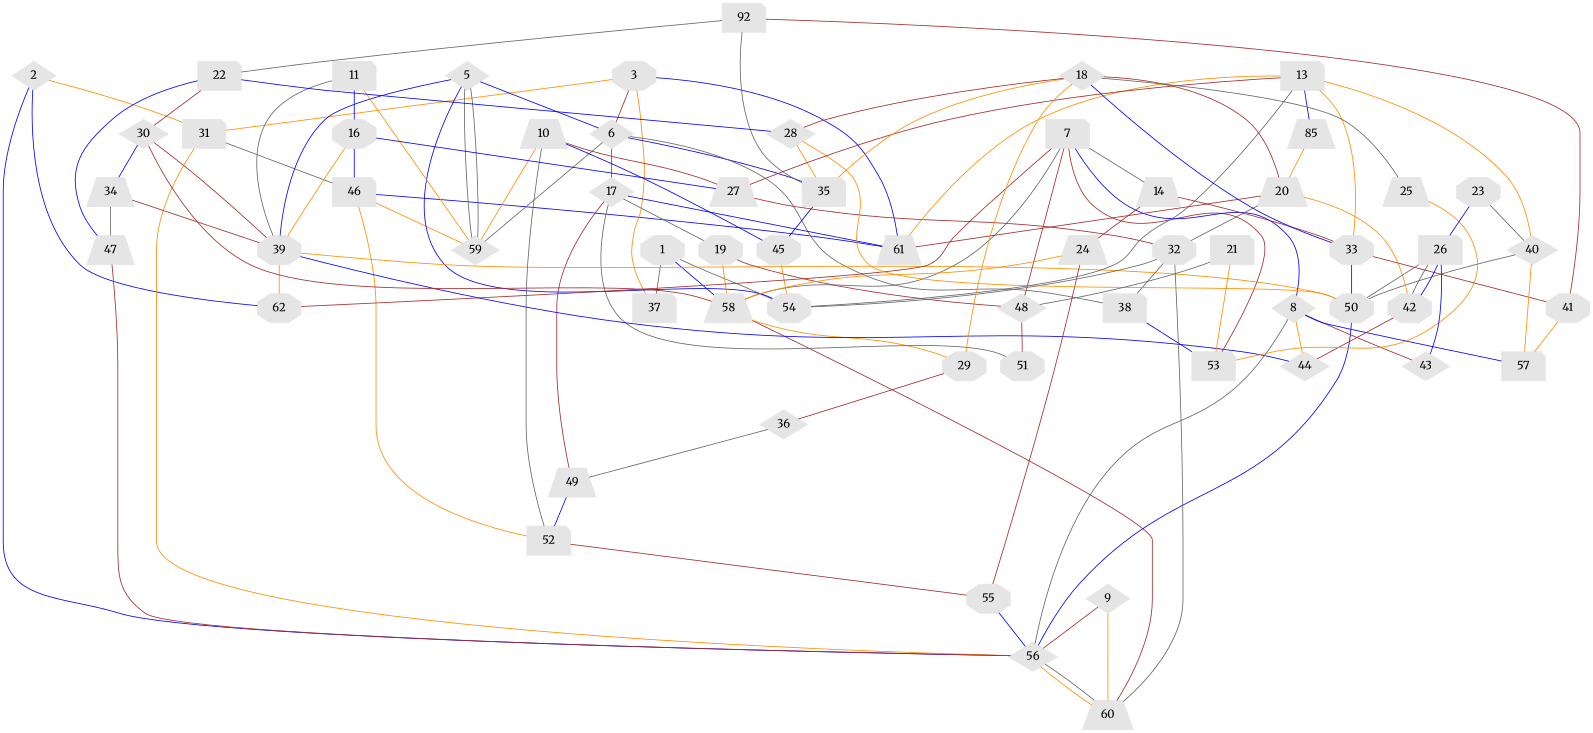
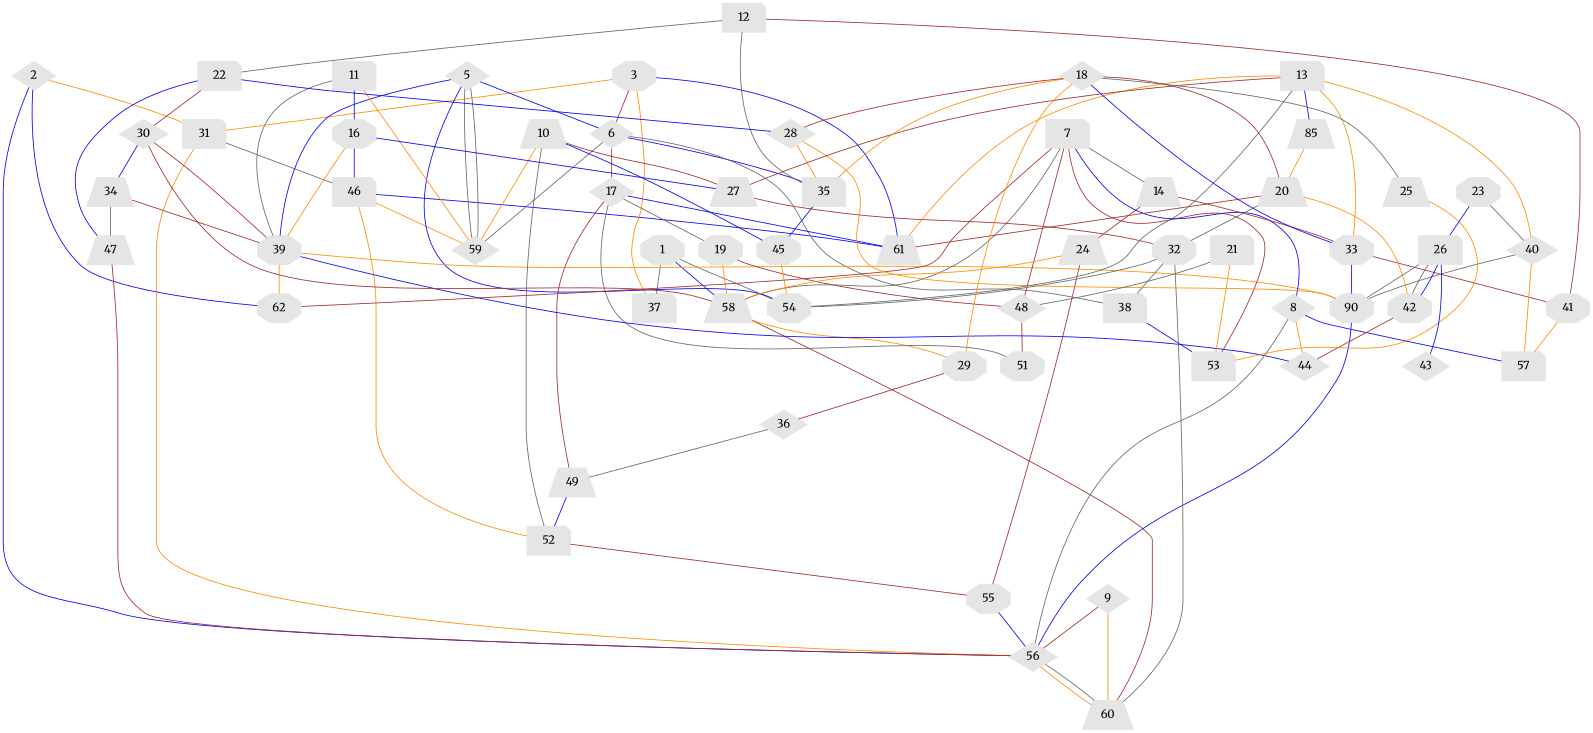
node "92": label "92" -> "12"
node "50": label "50" -> "90"
edge "8" -- "43": removed
